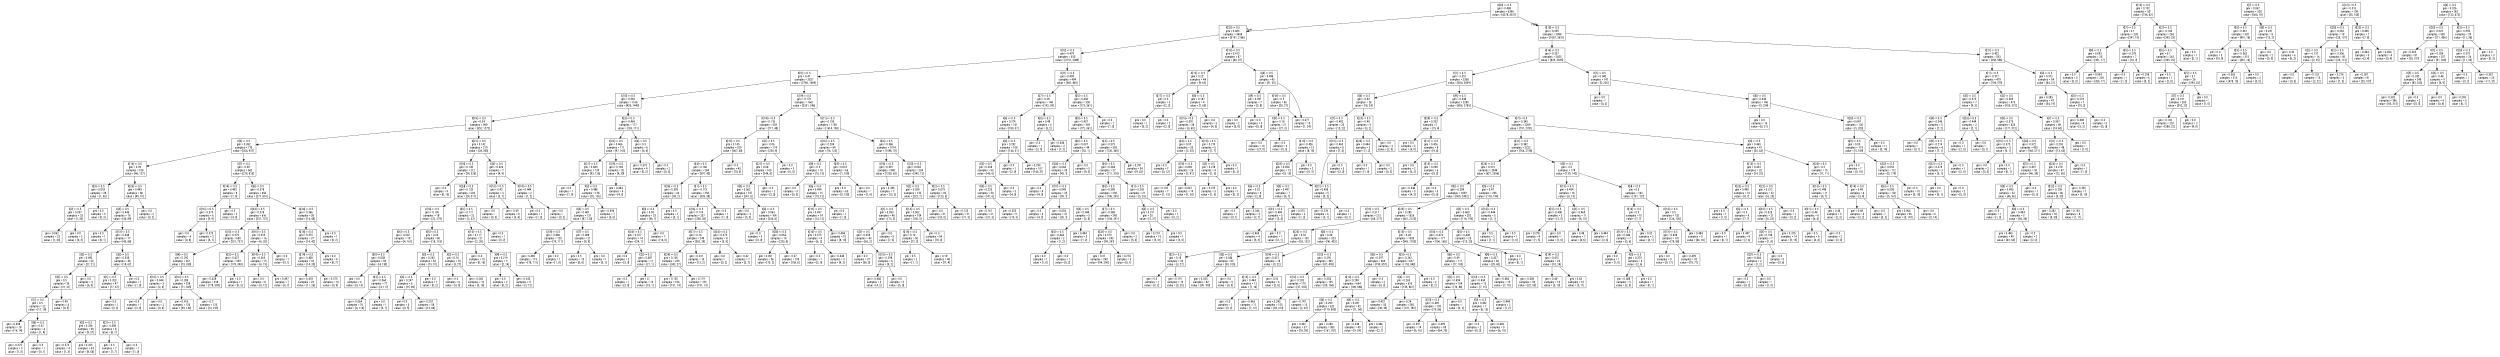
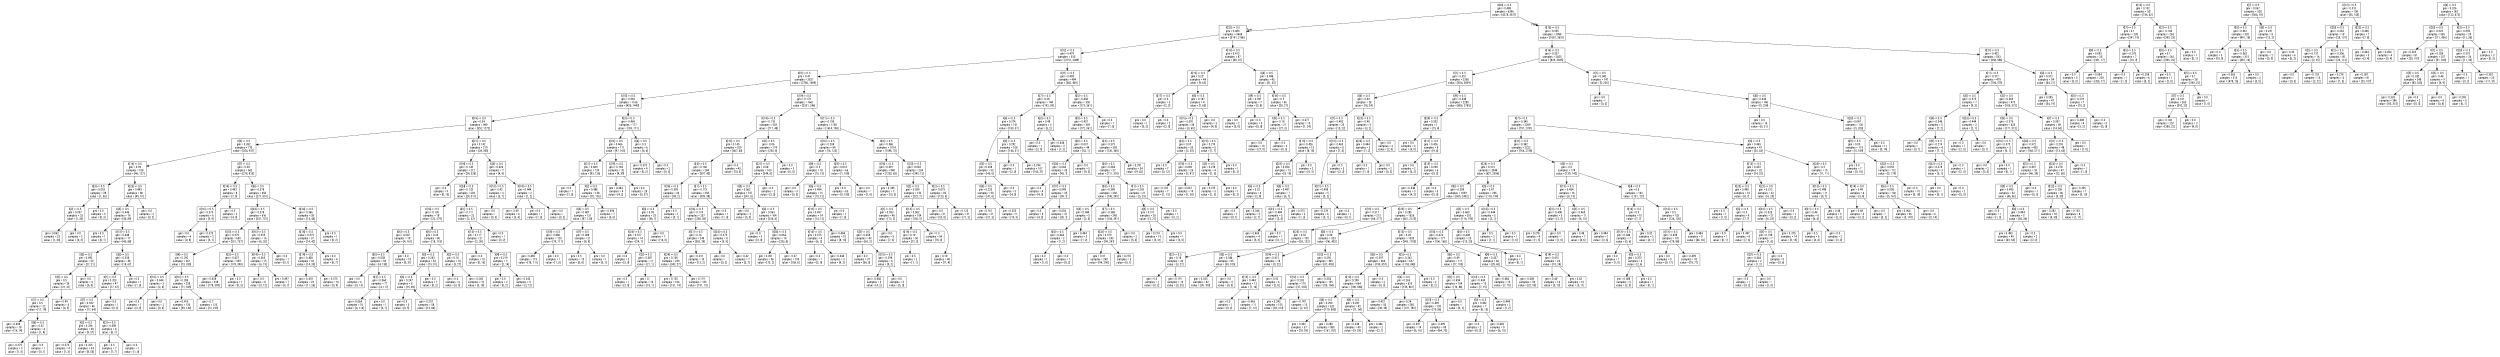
node "X[5] <= 0.5 gini = 0.1 value = 261 value = [393, 22]": label "X[5] <= 0.5 gini = 0.1 value = 261 value = [393, 22]" -> "X[5] <= 0.5 gini = 0.1 samples = 261 value = [393, 22]"
edge "X[6] <= 0.5 gini = 0.498 samples = 43 value = [31, 35]" -> "gini = 0.077 samples = 15 value = [1, 24]": now "X[6] <= 0.5 gini = 0.498 samples = 43 value = [31, 35]" -> "X[18] <= 0.5 gini = 0.5 samples = 36 value = [28, 27]"
edge "X[2] <= 0.5 gini = 0.369 samples = 472 value = [185, 572]" -> "X[9] <= 0.5 gini = 0.375 samples = 423 value = [171, 512]": added
edge "X[9] <= 0.5 gini = 0.348 samples = 2280 value = [806, 2785]" -> "X[7] <= 0.5 gini = 0.345 samples = 2269 value = [791, 2781]": removed
edge "X[7] <= 0.5 gini = 0.482 samples = 23 value = [15, 22]" -> "X[13] <= 0.5 gini = 0.426 samples = 15 value = [8, 18]": added
edge "X[2] <= 0.5 gini = 0.375 samples = 305 value = [120, 360]" -> "X[6] <= 0.5 gini = 0.384 samples = 271 value = [111, 318]": removed
edge "X[4] <= 0.5 gini = 0.292 samples = 108 value = [144, 31]" -> "X[3] <= 0.5 gini = 0.208 samples = 33 value = [45, 6]": now "X[6] <= 0.5 gini = 0.274 samples = 141 value = [189, 37]" -> "X[3] <= 0.5 gini = 0.208 samples = 33 value = [45, 6]"
edge "X[24] <= 0.5 gini = 0.313 samples = 2044 value = [627, 2596]" -> "X[5] <= 0.5 gini = 0.47 samples = 205 value = [118, 194]": added
edge "X[13] <= 0.5 gini = 0.423 samples = 32 value = [14, 32]" -> "X[22] <= 0.5 gini = 0.312 samples = 22 value = [6, 25]": added
edge "X[23] <= 0.5 gini = 0.454 samples = 13 value = [8, 15]" -> "X[21] <= 0.5 gini = 0.408 samples = 5 value = [5, 2]": now "X[23] <= 0.5 gini = 0.454 samples = 13 value = [8, 15]" -> "X[5] <= 0.5 gini = 0.497 samples = 7 value = [6, 7]"
node "gini = 0.0 samples = 28 value = [0, 37]": added
edge "X[13] <= 0.5 gini = 0.42 samples = 5 value = [3, 7]" -> "gini = 0.49 samples = 4 value = [3, 4]": now "X[14] <= 0.5 gini = 0.444 samples = 2 value = [1, 2]" -> "gini = 0.49 samples = 4 value = [3, 4]"
node "X[3] <= 0.5 gini = 0.311 gini = 20 value = [5, 21]": label "X[3] <= 0.5 gini = 0.311 gini = 20 value = [5, 21]" -> "X[3] <= 0.5 gini = 0.311 samples = 20 value = [5, 21]"
edge "X[23] <= 0.5 gini = 0.285 samples = 1626 value = [441, 2125]" -> "X[4] <= 0.5 gini = 0.301 samples = 323 value = [96, 425]": added
node "X[16] <= 0.5 gini = 0.375 samples = 37 value = [14, 42]": label "X[16] <= 0.5 gini = 0.375 samples = 37 value = [14, 42]" -> "X[16] <= 0.5 value = 0.375 samples = 37 value = [14, 42]"
edge "X[16] <= 0.5 gini = 0.355 samples = 16 value = [6, 20]" -> "X[5] <= 0.5 gini = 0.427 samples = 339 value = [178, 398]": now "X[13] <= 0.5 gini = 0.379 samples = 600 value = [251, 737]" -> "X[5] <= 0.5 gini = 0.427 samples = 339 value = [178, 398]"
edge "X[16] <= 0.5 gini = 0.121 samples = 50 value = [72, 5]" -> "gini = 0.101 samples = 48 value = [71, 4]": now "X[14] <= 0.5 gini = 0.062 samples = 104 value = [150, 5]" -> "gini = 0.101 samples = 48 value = [71, 4]"
node "gini = 0.0 samples = 18 value = [0, 31]": added
edge "X[4] <= 0.5 gini = 0.247 samples = 61 value = [15, 89]" -> "gini = 0.257 samples = 58 value = [15, 84]": reversed
node "X[7] <= 0.5 gini = 0.332 samples = 46 value = [17, 64]": added
